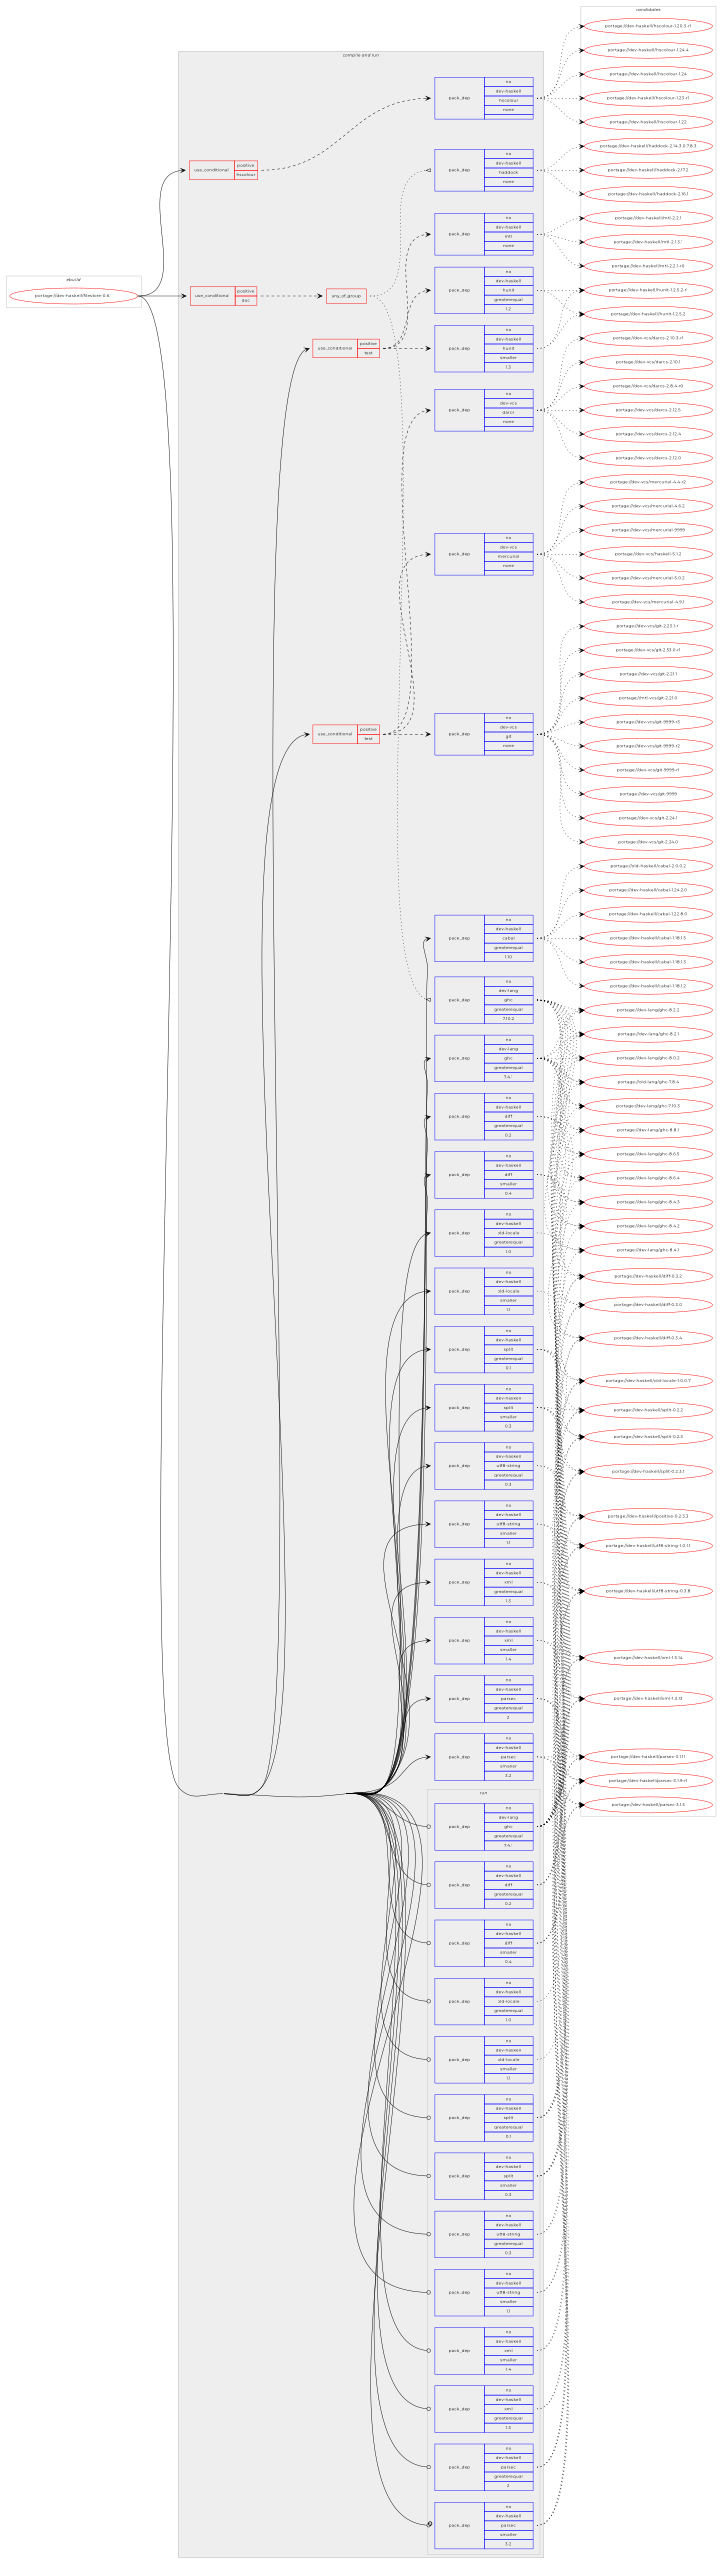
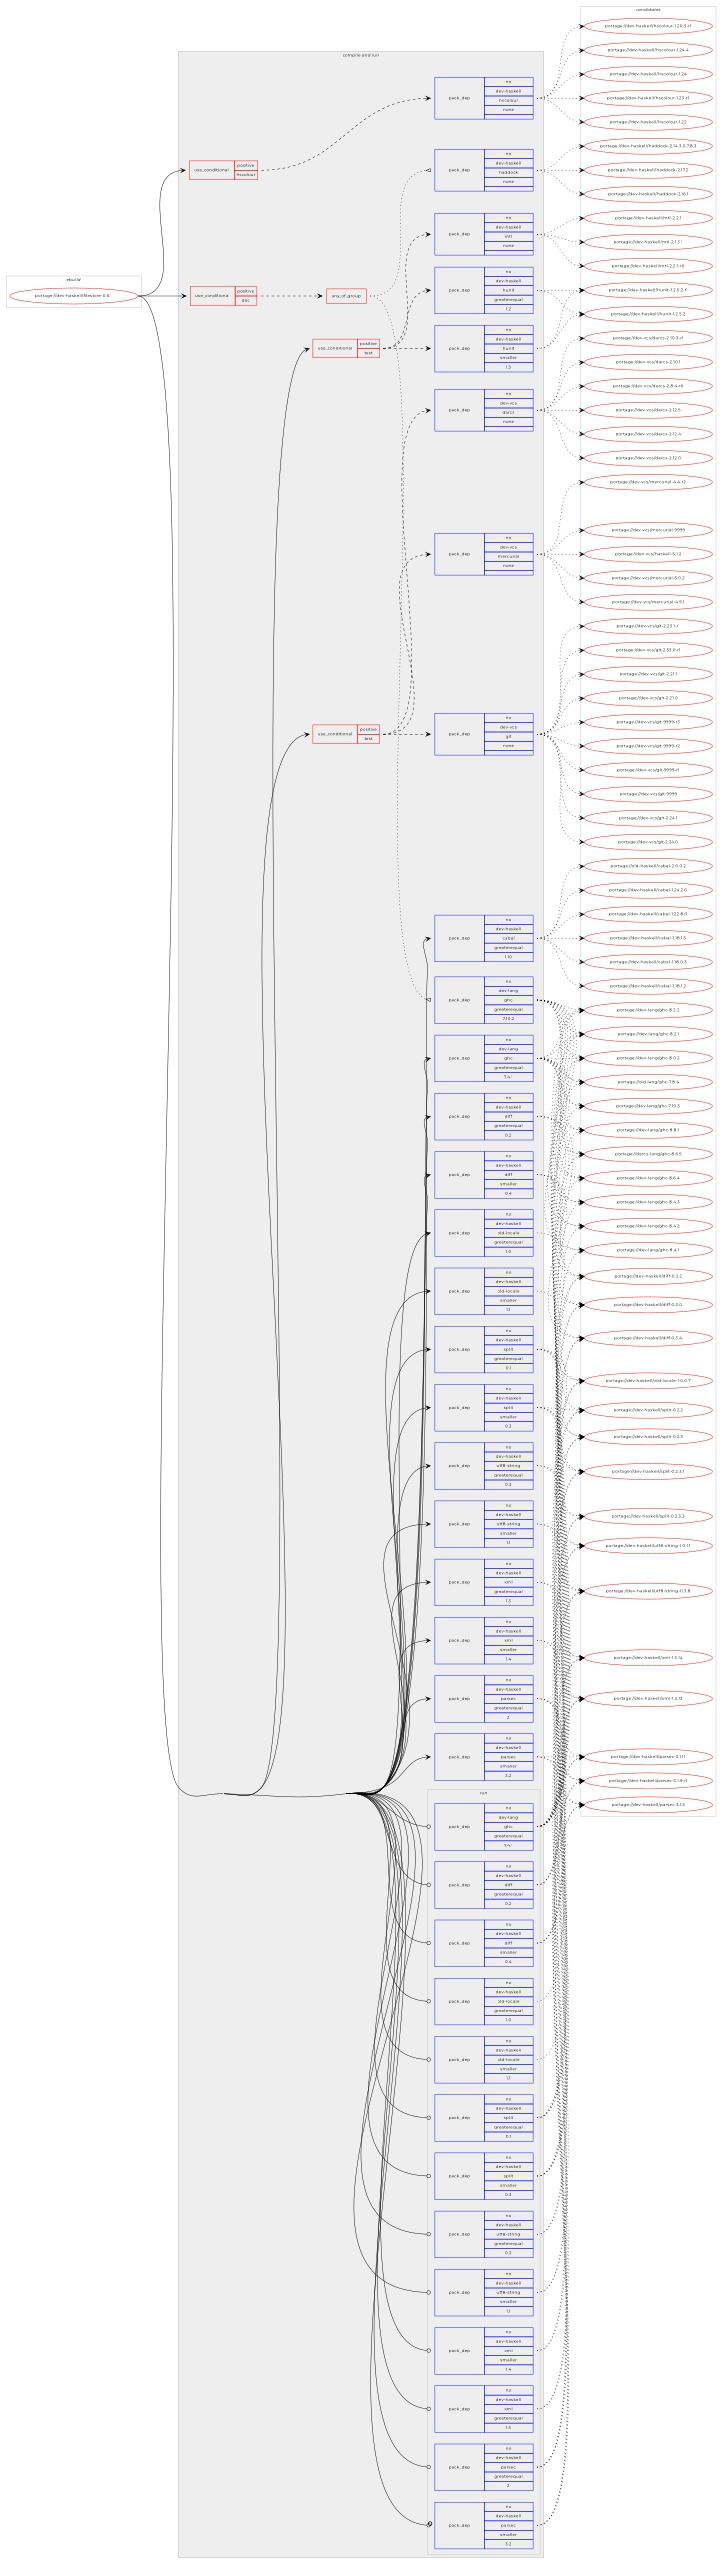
node "portage://dev-vcs/darcs-2.8.4-r0": label "portage://dev-vcs/darcs-2.8.4-r0" -> "portage://dev-vcs/darcs-2.8.4-r6"
node "portage://dev-vcs/mercurial-4.6.2": removed
node "portage://mtl-vcs/git-2.21.0": label "portage://mtl-vcs/git-2.21.0" -> "portage://dev-vcs/git-2.21.0"
node "portage://dev-haskell/cabal-1.18.1.3": label "portage://dev-haskell/cabal-1.18.1.3" -> "portage://dev-haskell/cabal-1.18.0.3"
node "portage://dev-lang/ghc-8.6.5": label "portage://dev-lang/ghc-8.6.5" -> "portage://darcs-lang/ghc-8.6.5"
node "portage://dev-haskell/positive-0.2.3.3": label "portage://dev-haskell/positive-0.2.3.3" -> "portage://dev-haskell/split-0.2.3.3"
